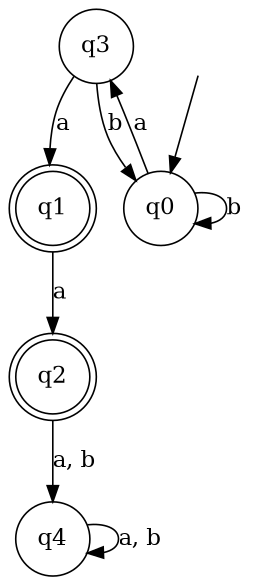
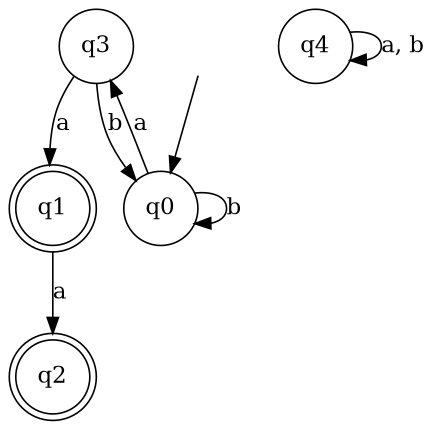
edge "q2" -> "q4": removed, label "a, b"
